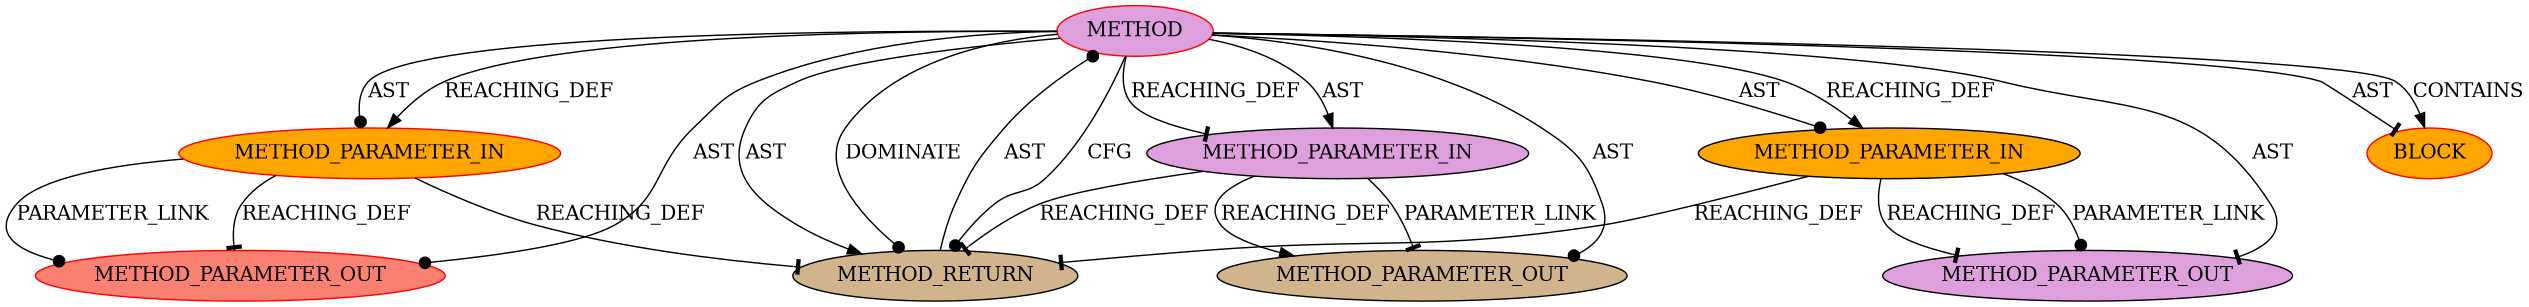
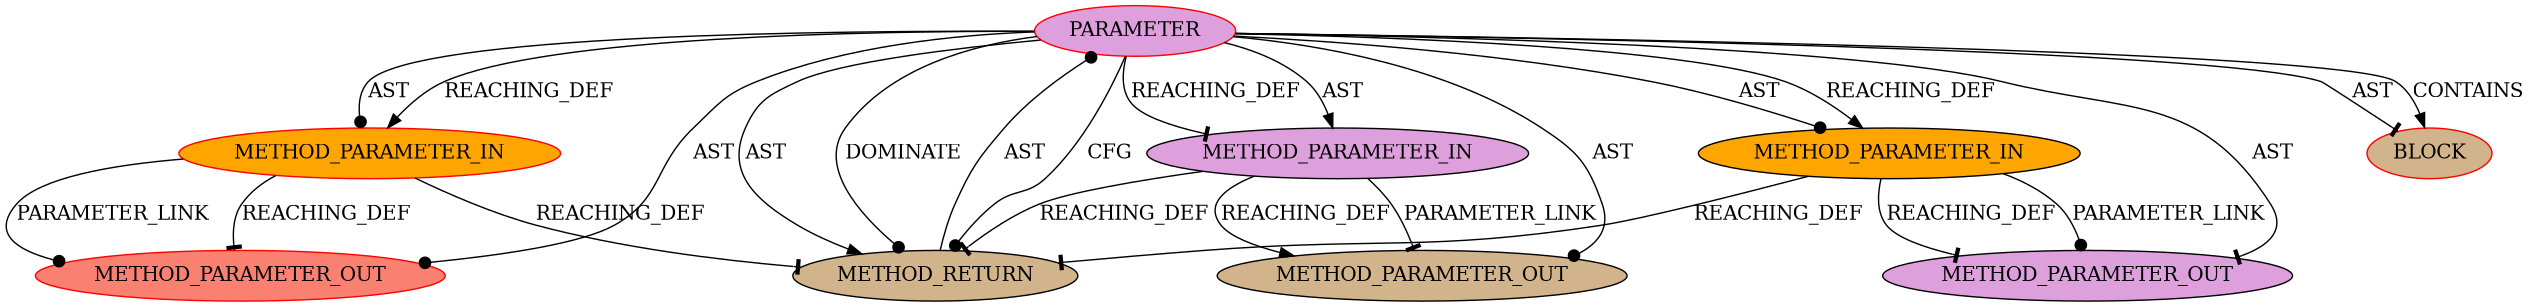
node "METHOD": label "METHOD" -> "PARAMETER"
node "BLOCK": fillcolor orange -> tan
